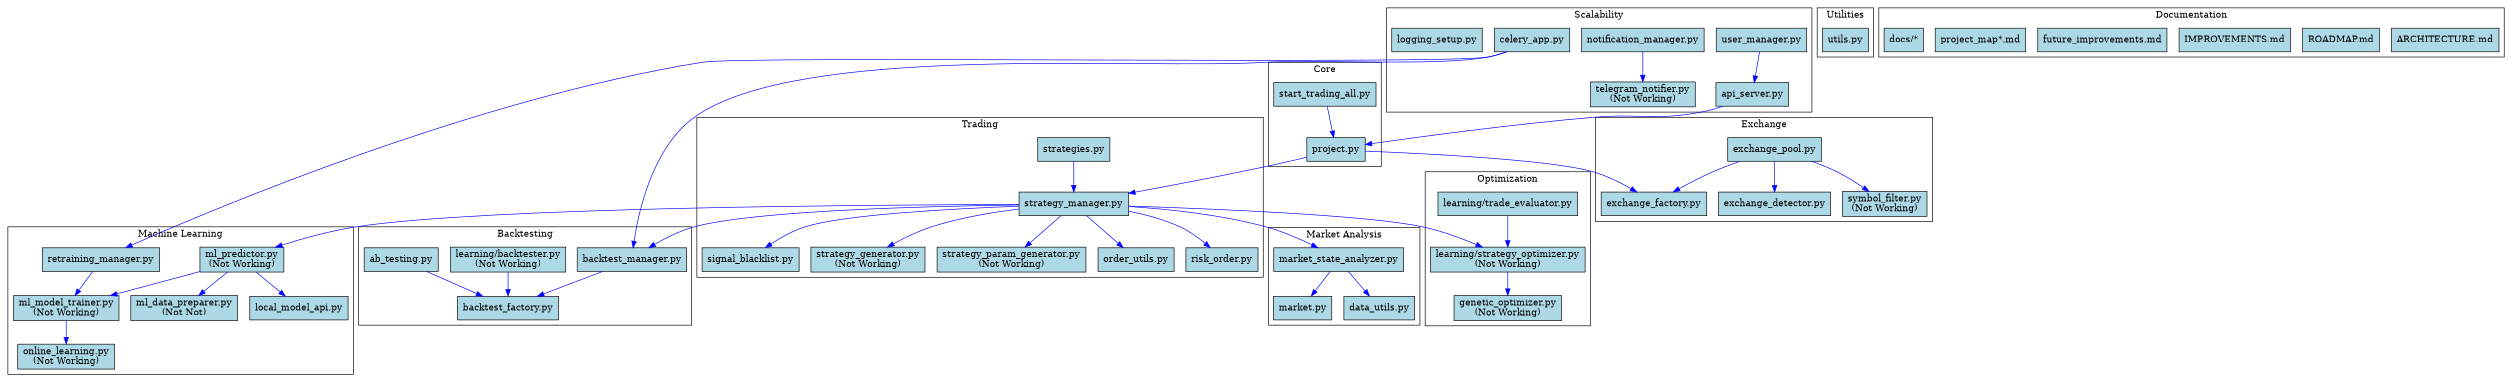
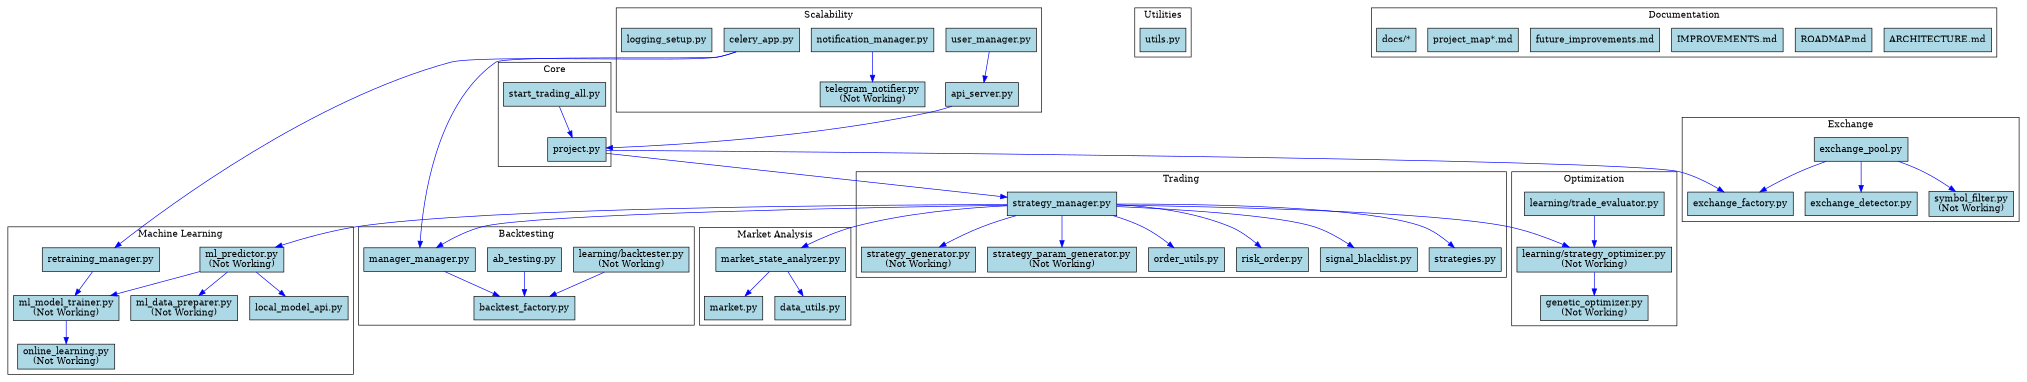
edge "strategies.py" -> "strategy_manager.py": reversed
node "backtest_manager.py": label "backtest_manager.py" -> "manager_manager.py"
node "ml_data_preparer.py (Not Not)": label "ml_data_preparer.py (Not Not)" -> "ml_data_preparer.py (Not Working)"
